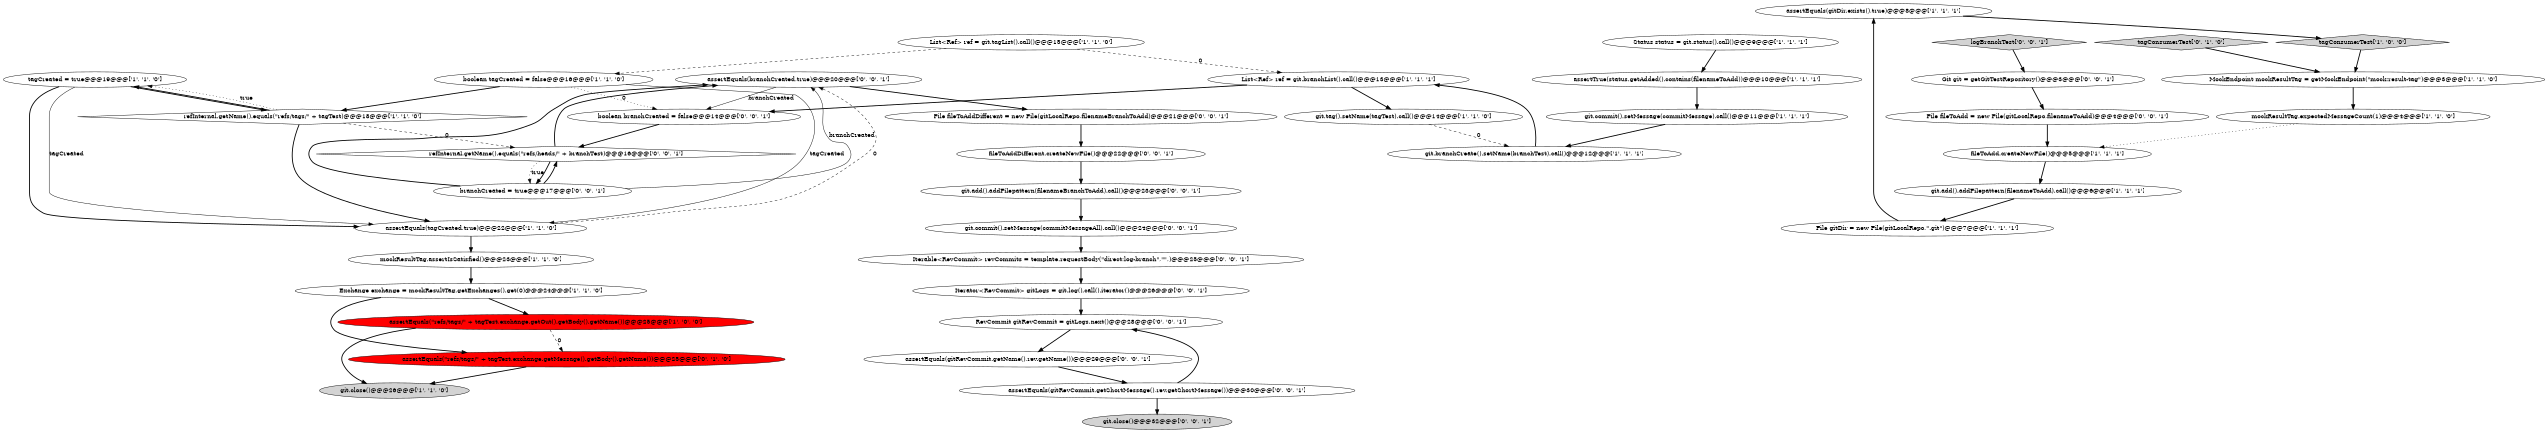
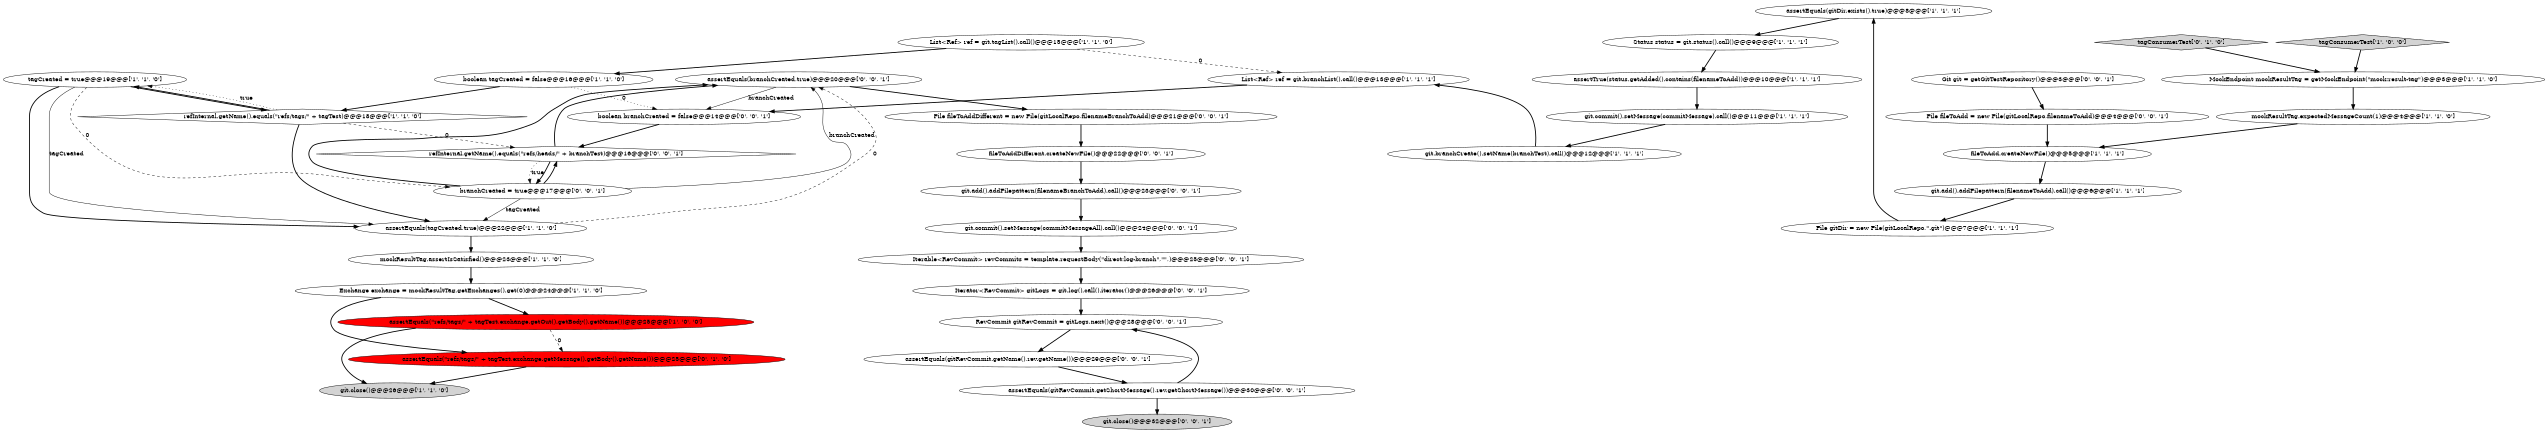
edge "assertEquals(gitDir.exists(),true)@@@8@@@['1', '1', '1']" -> "tagConsumerTest['1', '0', '0']": now "assertEquals(gitDir.exists(),true)@@@8@@@['1', '1', '1']" -> "Status status = git.status().call()@@@9@@@['1', '1', '1']"
node "logBranchTest['0', '0', '1']": removed
edge "List<Ref> ref = git.tagList().call()@@@15@@@['1', '1', '0']" -> "boolean tagCreated = false@@@16@@@['1', '1', '0']": style dashed -> bold
node "git.tag().setName(tagTest).call()@@@14@@@['1', '1', '0']": removed
edge "mockResultTag.expectedMessageCount(1)@@@4@@@['1', '1', '0']" -> "fileToAdd.createNewFile()@@@5@@@['1', '1', '1']": style dotted -> bold
edge "boolean tagCreated = false@@@16@@@['1', '1', '0']" -> "assertEquals(tagCreated,true)@@@22@@@['1', '1', '0']": now "branchCreated = true@@@17@@@['0', '0', '1']" -> "assertEquals(tagCreated,true)@@@22@@@['1', '1', '0']"
edge "tagCreated = true@@@19@@@['1', '1', '0']" -> "branchCreated = true@@@17@@@['0', '0', '1']": added, label "0"
